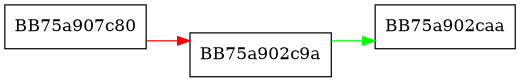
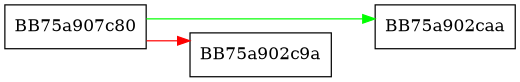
edge "BB75a902c9a" -> "BB75a902caa": now "BB75a907c80" -> "BB75a902caa"
